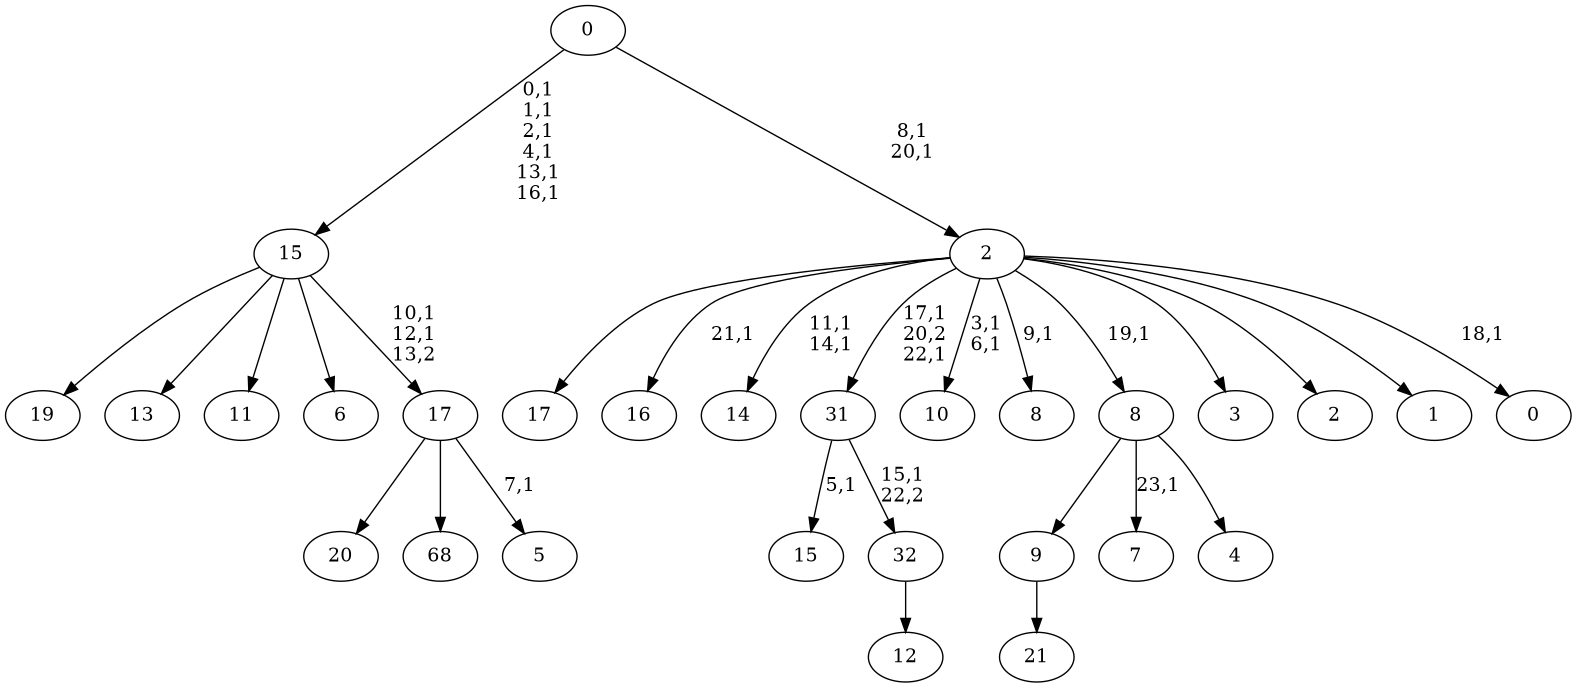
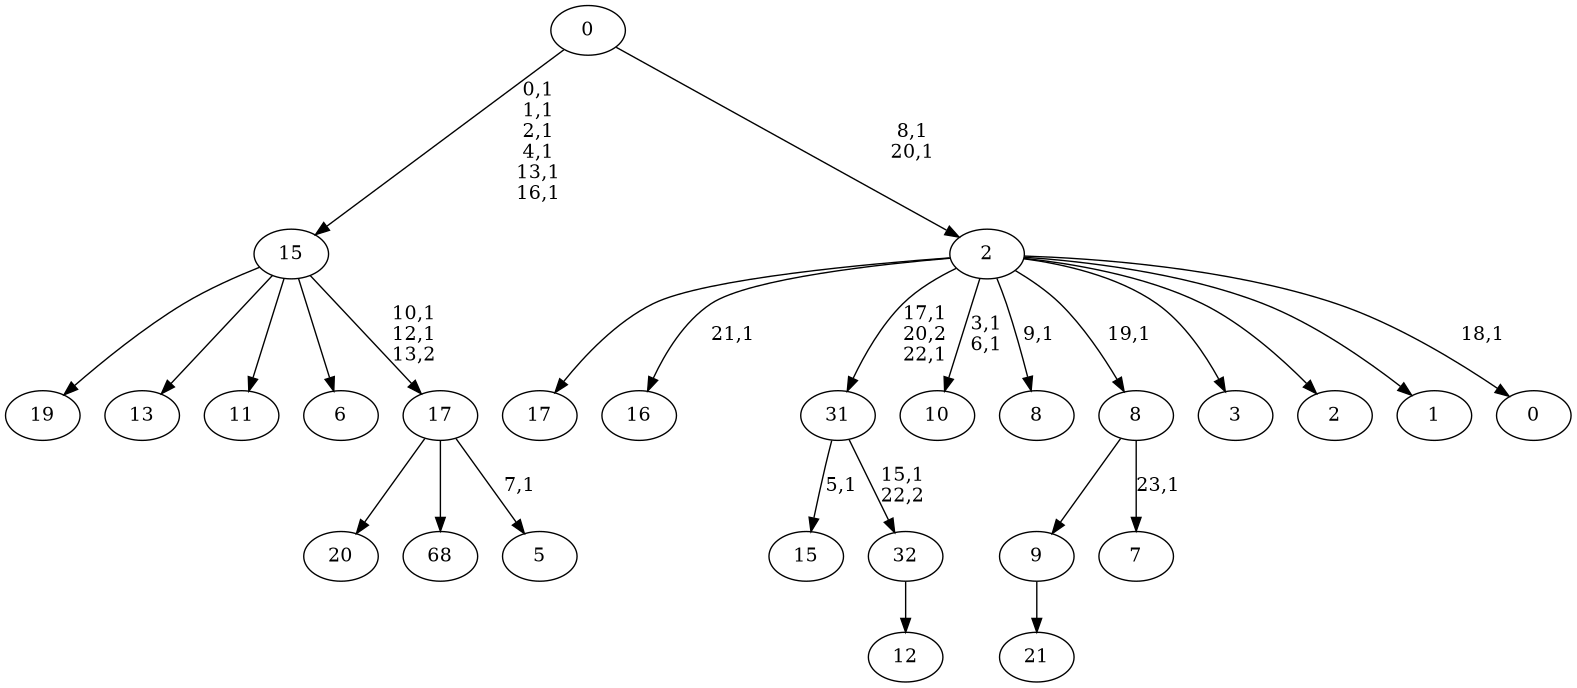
node "14": removed
node "4": removed
